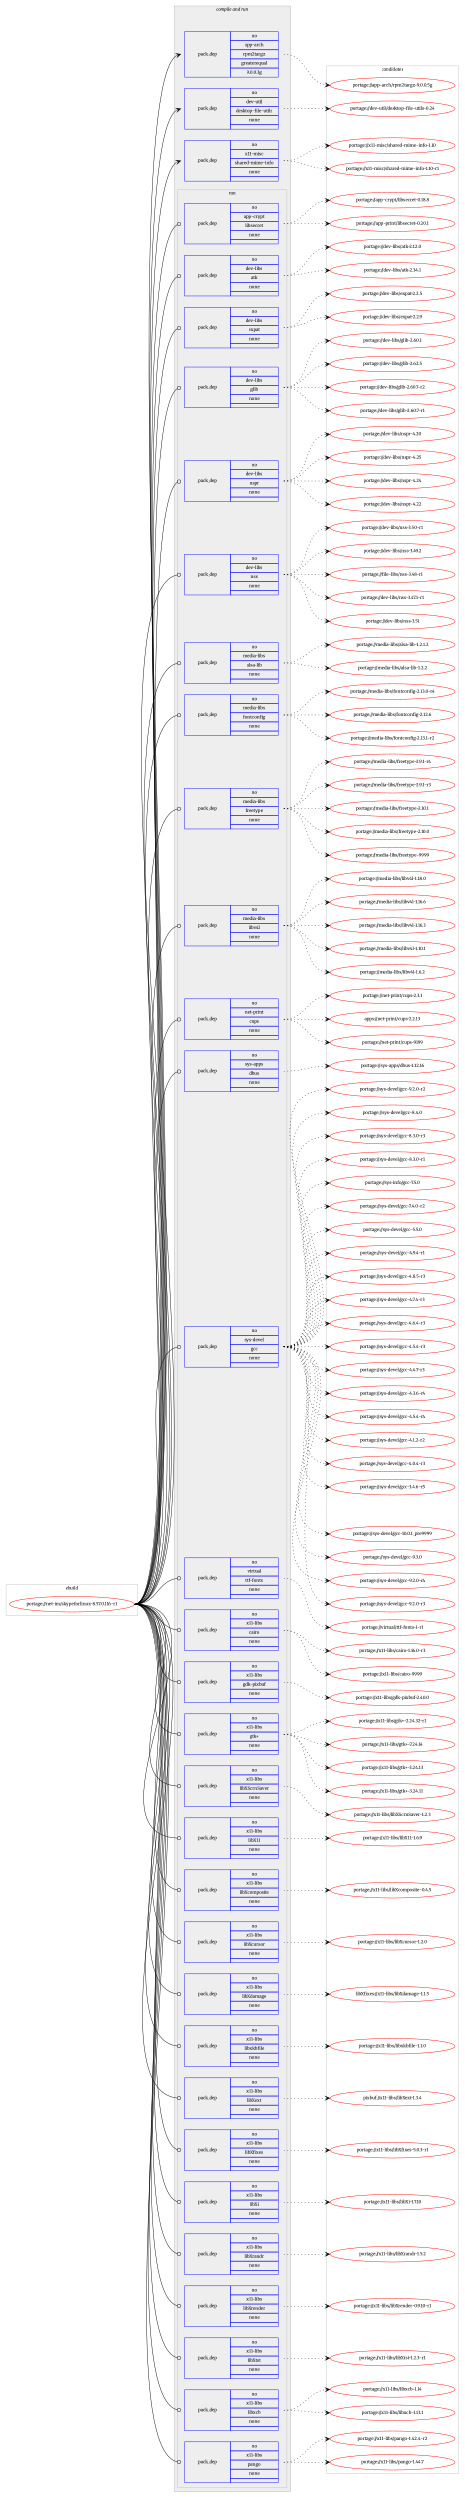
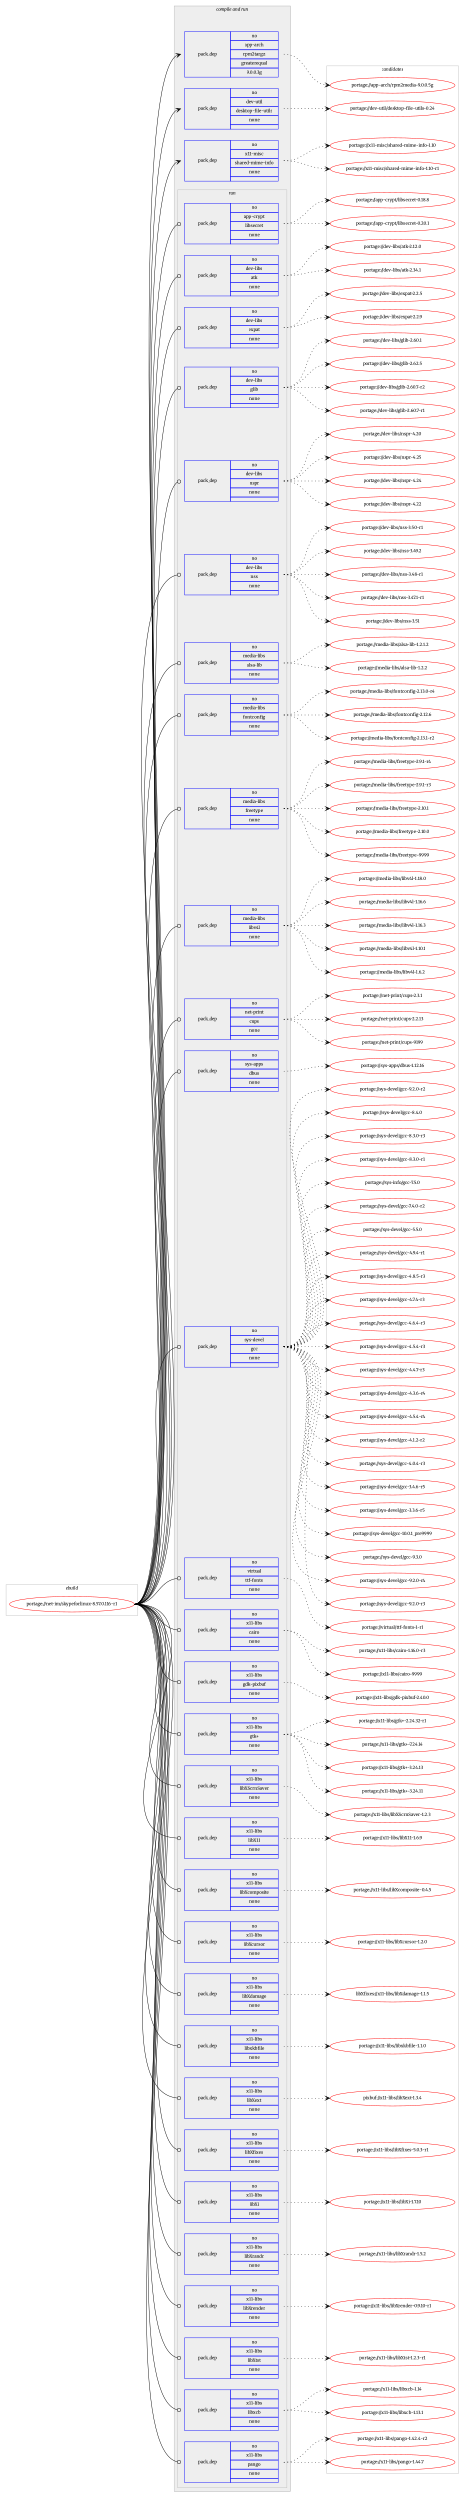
node "portage://app-arch/rpm2targz-9.0.0.5g": label "portage://app-arch/rpm2targz-9.0.0.5g" -> "portage://app-arch/rpm2media-9.0.0.5g"
node "portage://app-print/libsecret-0.20.1": label "portage://app-print/libsecret-0.20.1" -> "portage://app-crypt/libsecret-0.20.1"
node "portage://file-libs/nss-3.48-r1": label "portage://file-libs/nss-3.48-r1" -> "portage://dev-libs/nss-3.48-r1"
node "apps://net-print/cups-2.2.13": label "apps://net-print/cups-2.2.13" -> "portage://net-print/cups-2.2.13"
node "portage://sys-devel/gcc-3.3.6-r5": added
